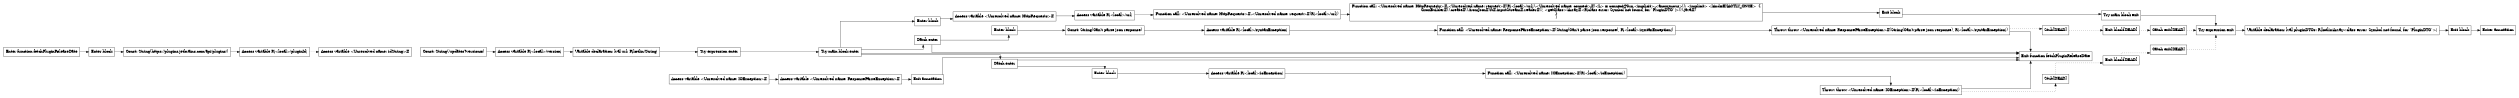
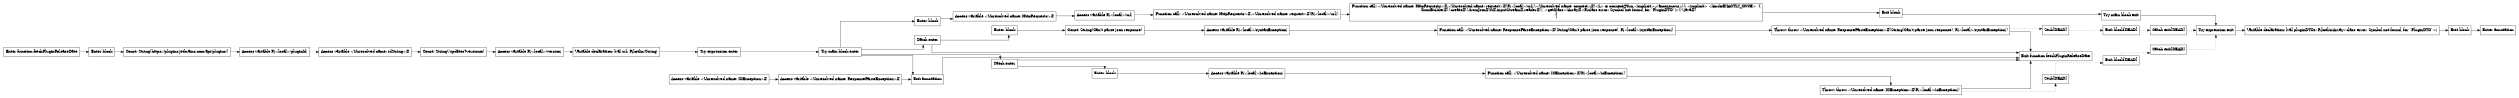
edge "Access variable <Unresolved name: idString>#" -> "Const: String(/updates?version=)": added
edge "Try main block enter" -> "Exit function fetchPluginReleaseDate": now "Try main block enter" -> "Exit annotation"
